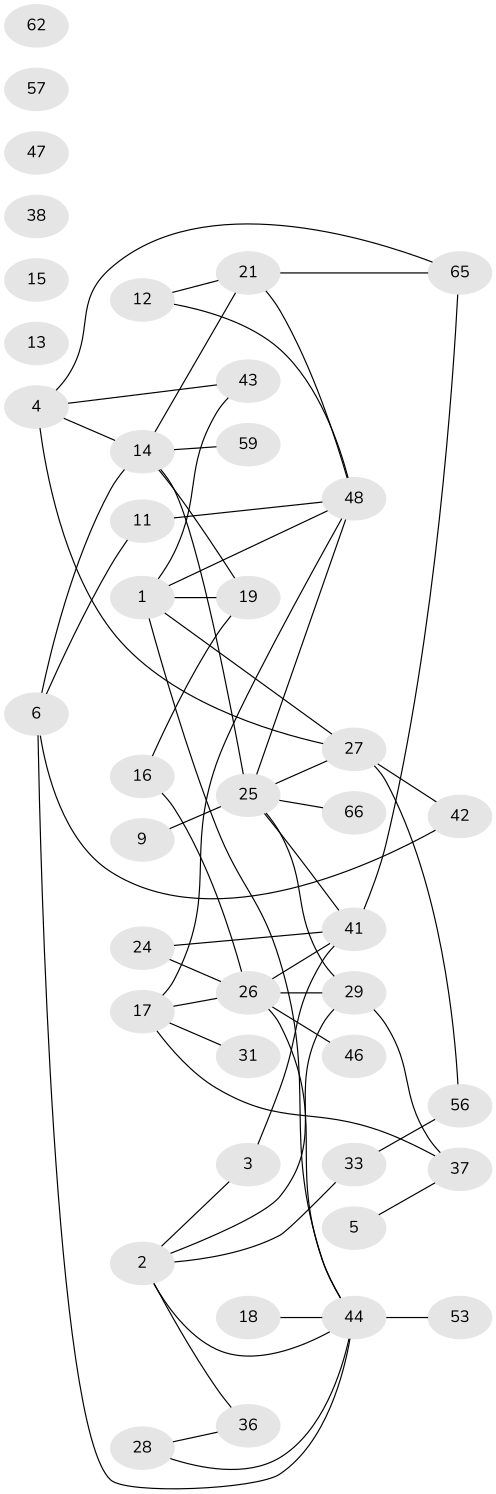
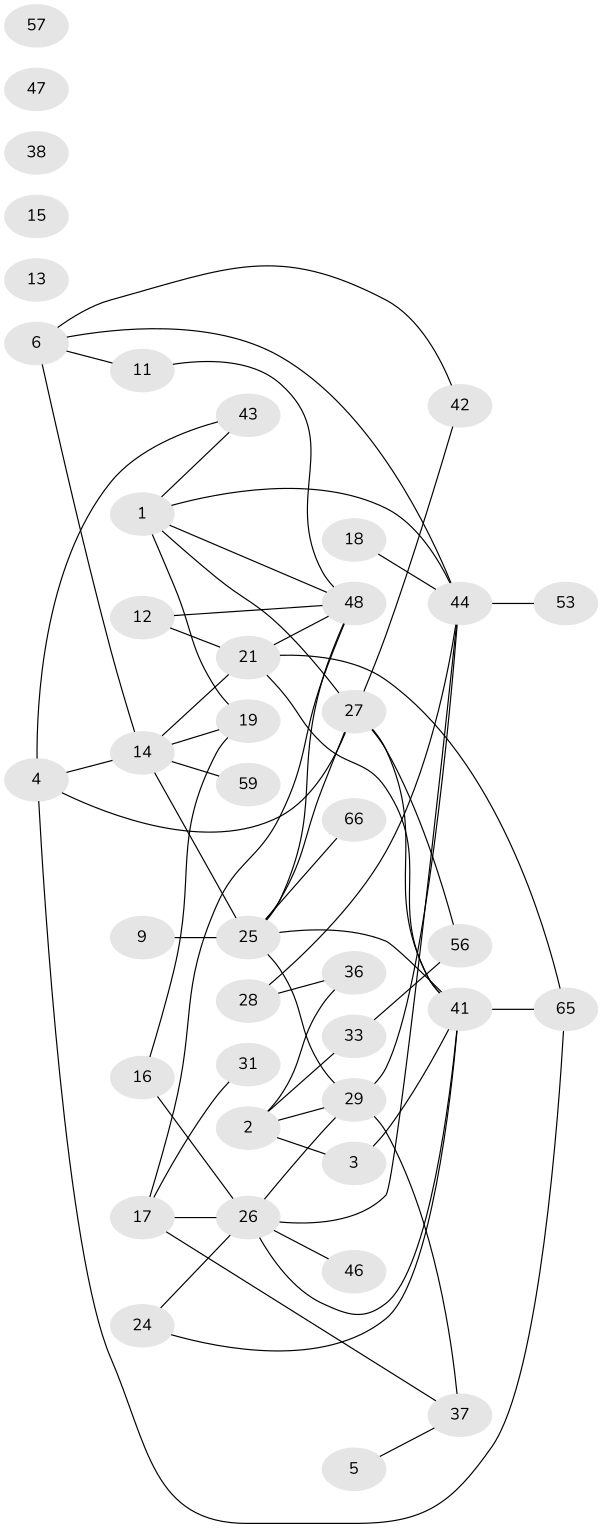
node "62": removed
edge "27" -- "41": added
edge "21" -- "41": added
edge "2" -- "44": now "29" -- "44"
